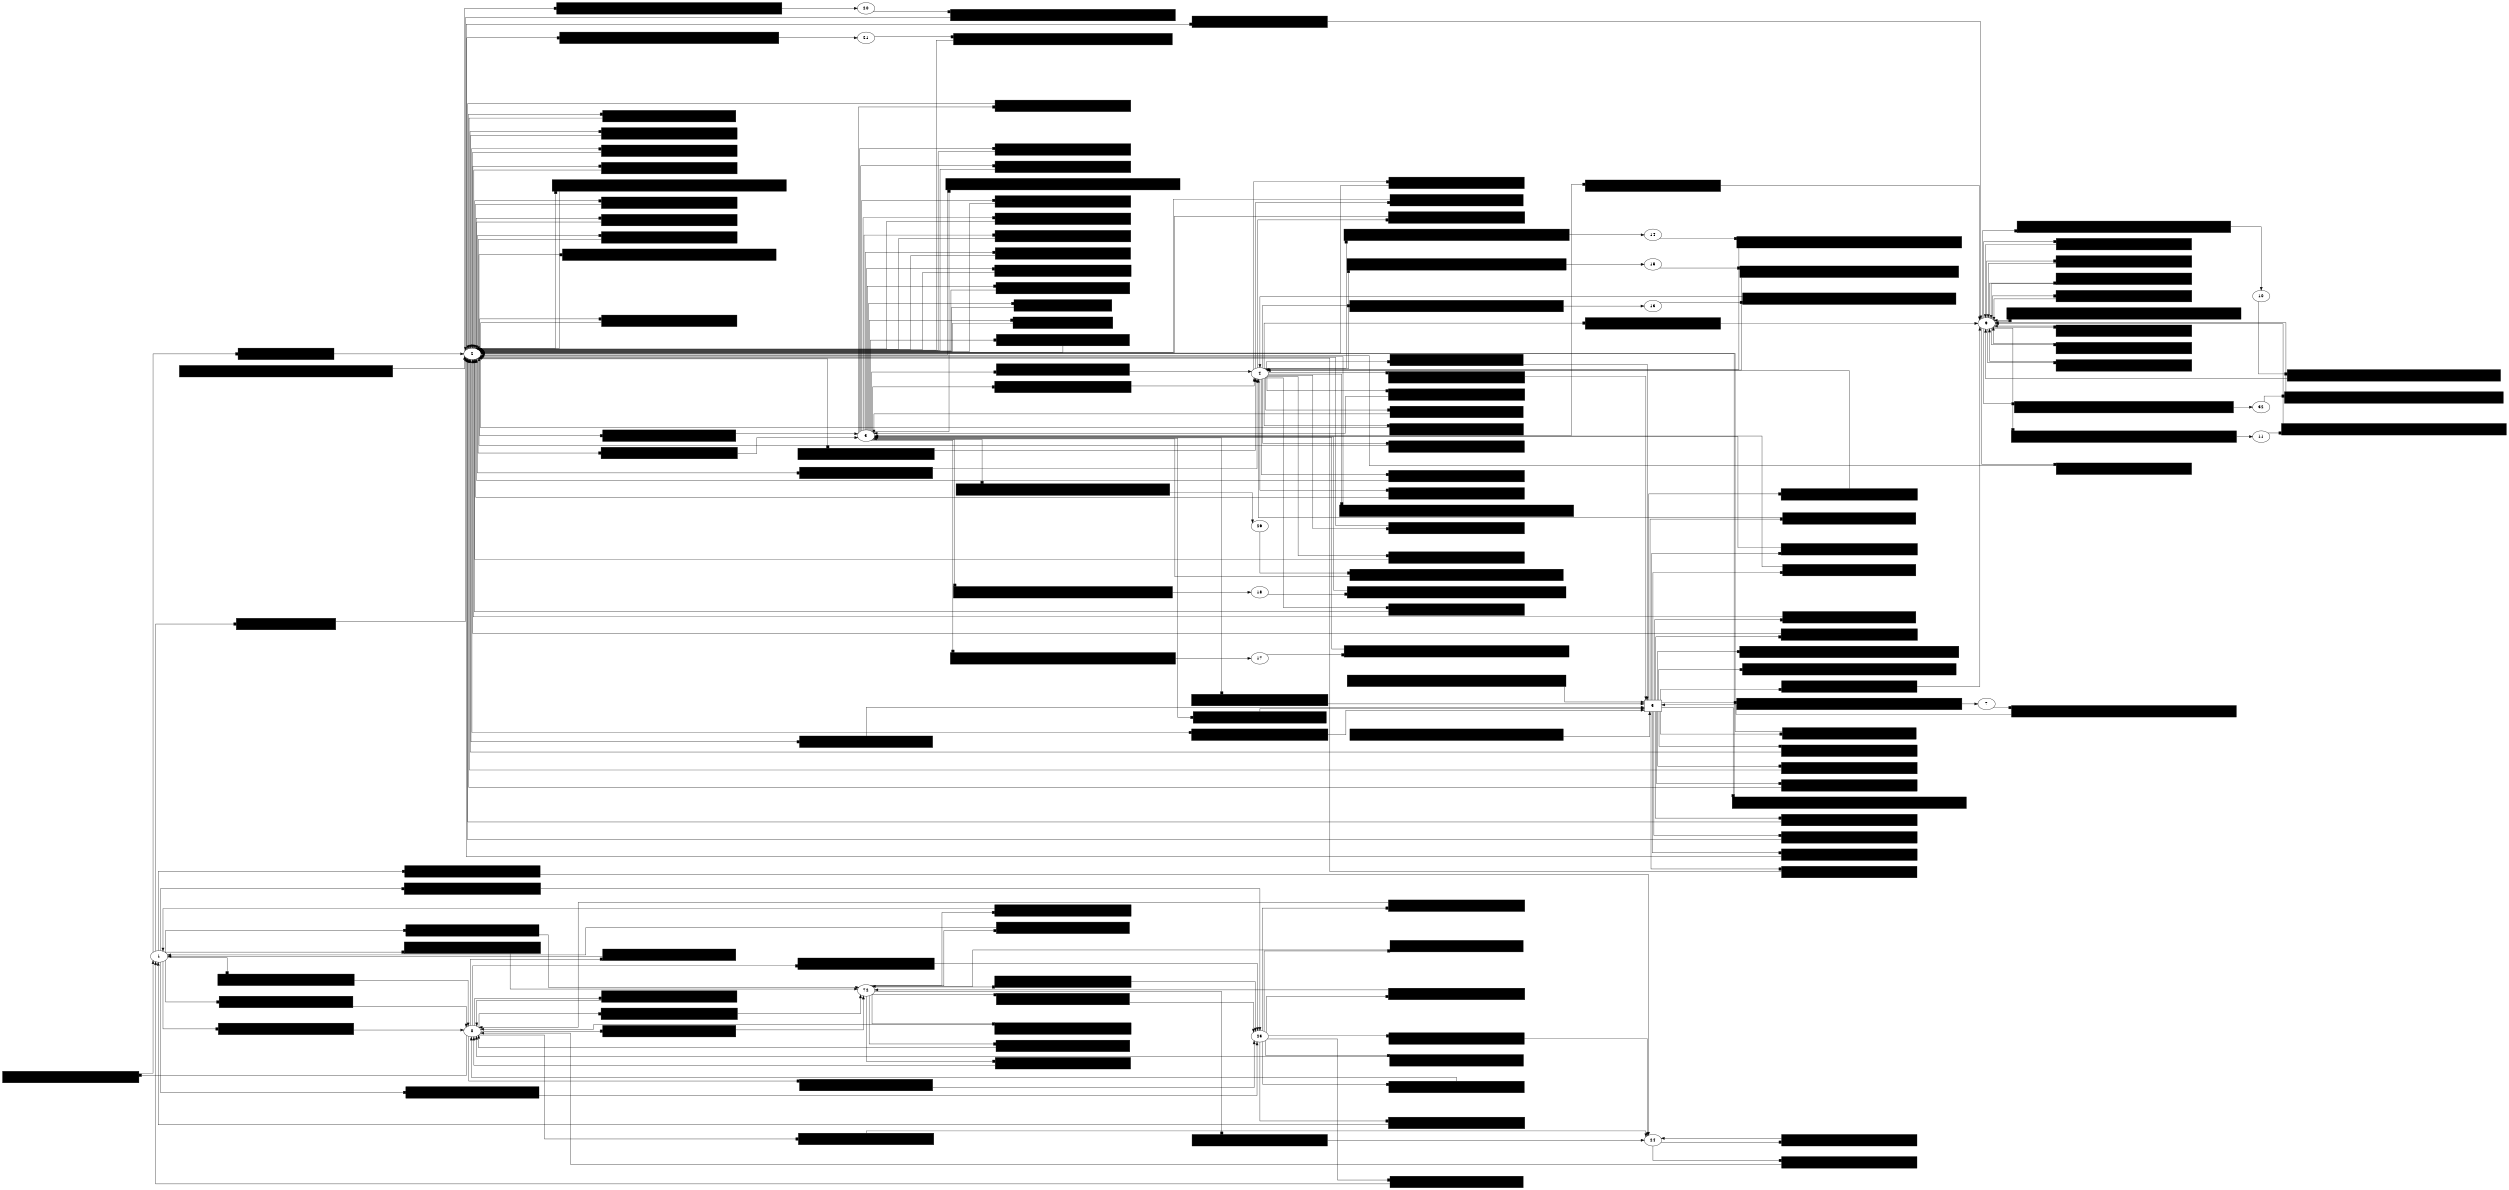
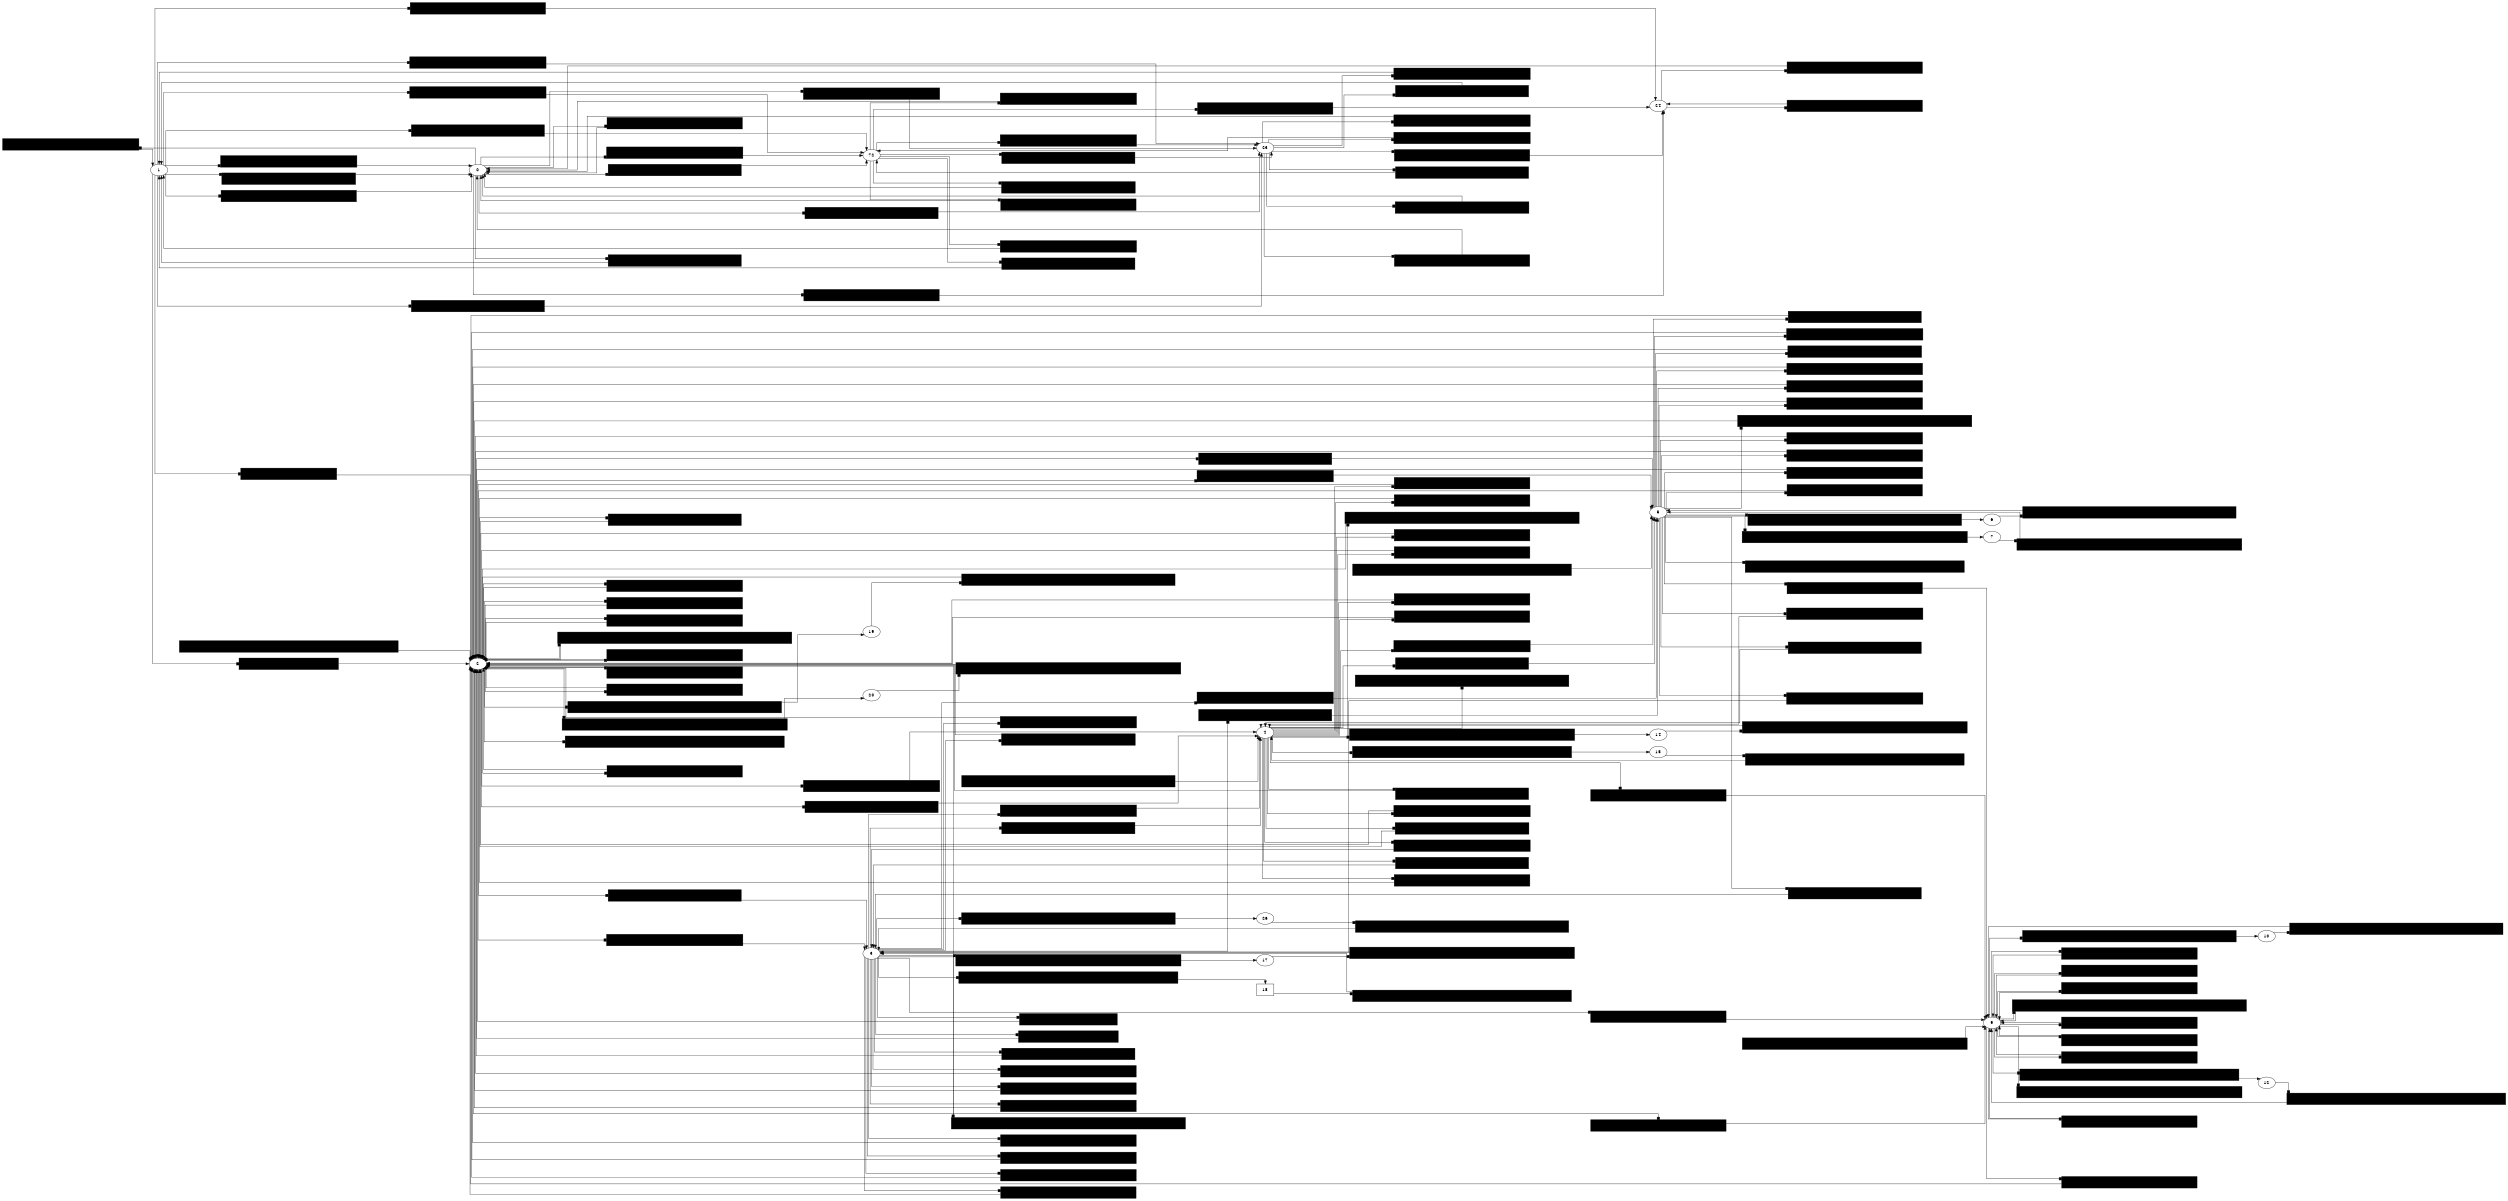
node "21": removed
node "13": removed
node "32": label "32" -> "12"
node "11": removed
node "6": added
node "18": shape ellipse -> box
node "19": added
node "5": shape box -> ellipse
